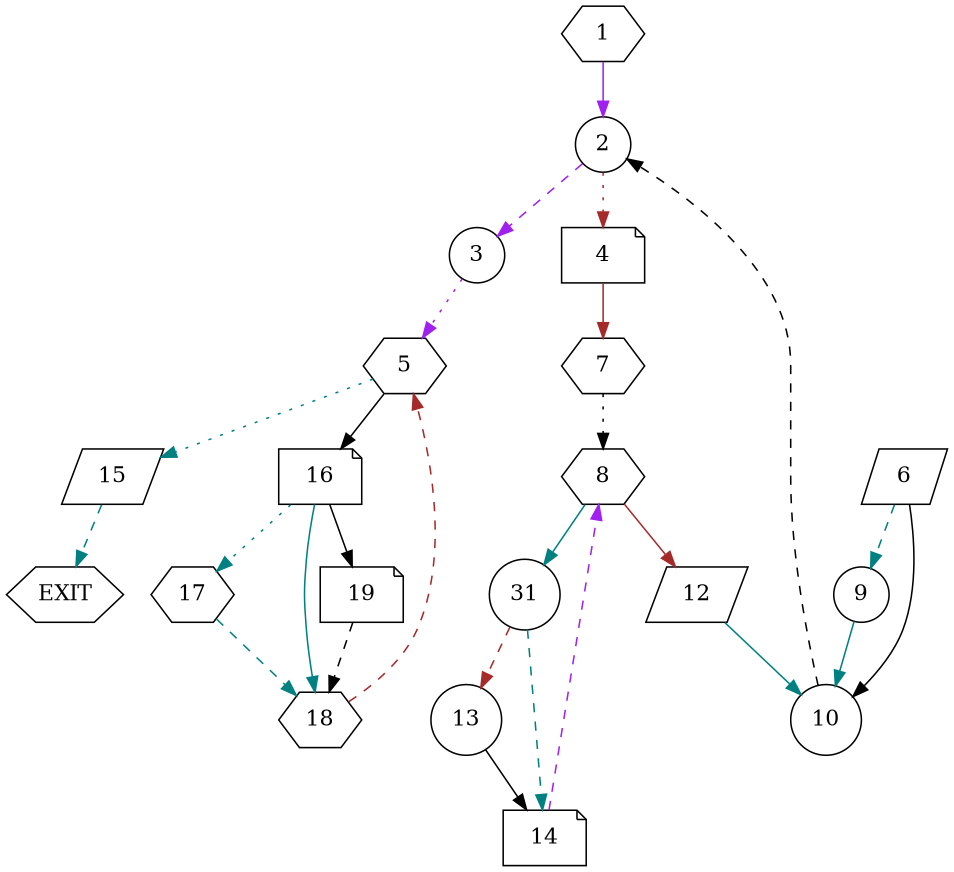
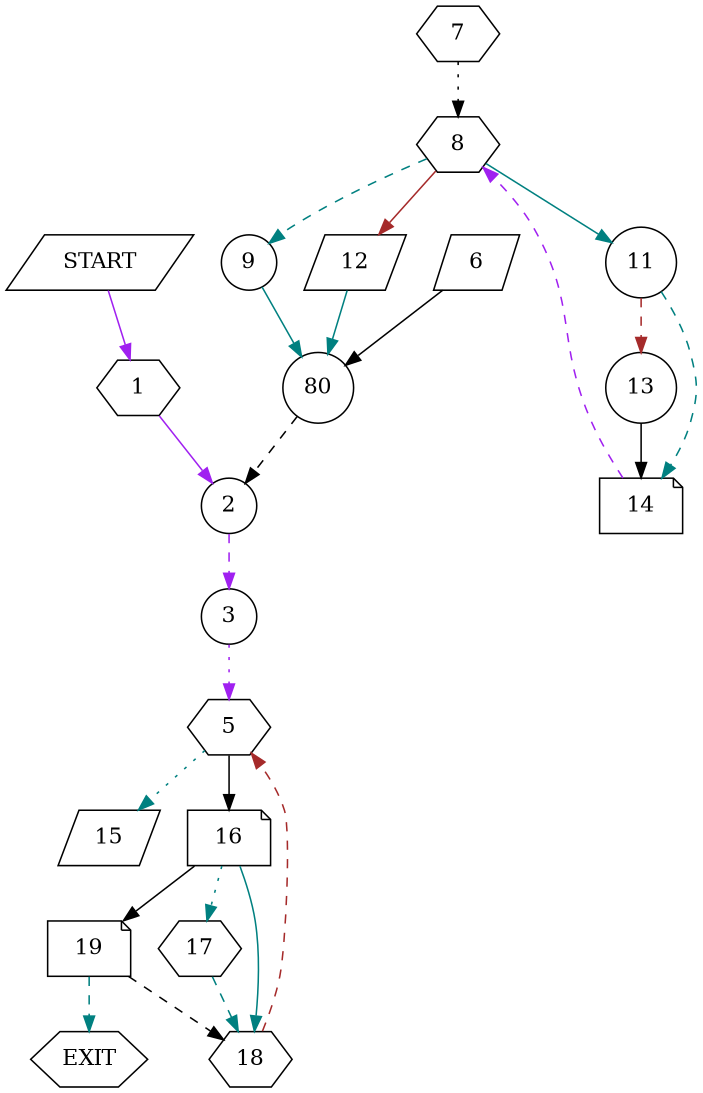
node "4": removed
node "START": added
edge "15" -> "EXIT": now "19" -> "EXIT"
edge "6" -> "9": now "8" -> "9"
node "31": label "31" -> "11"
node "10": label "10" -> "80"
